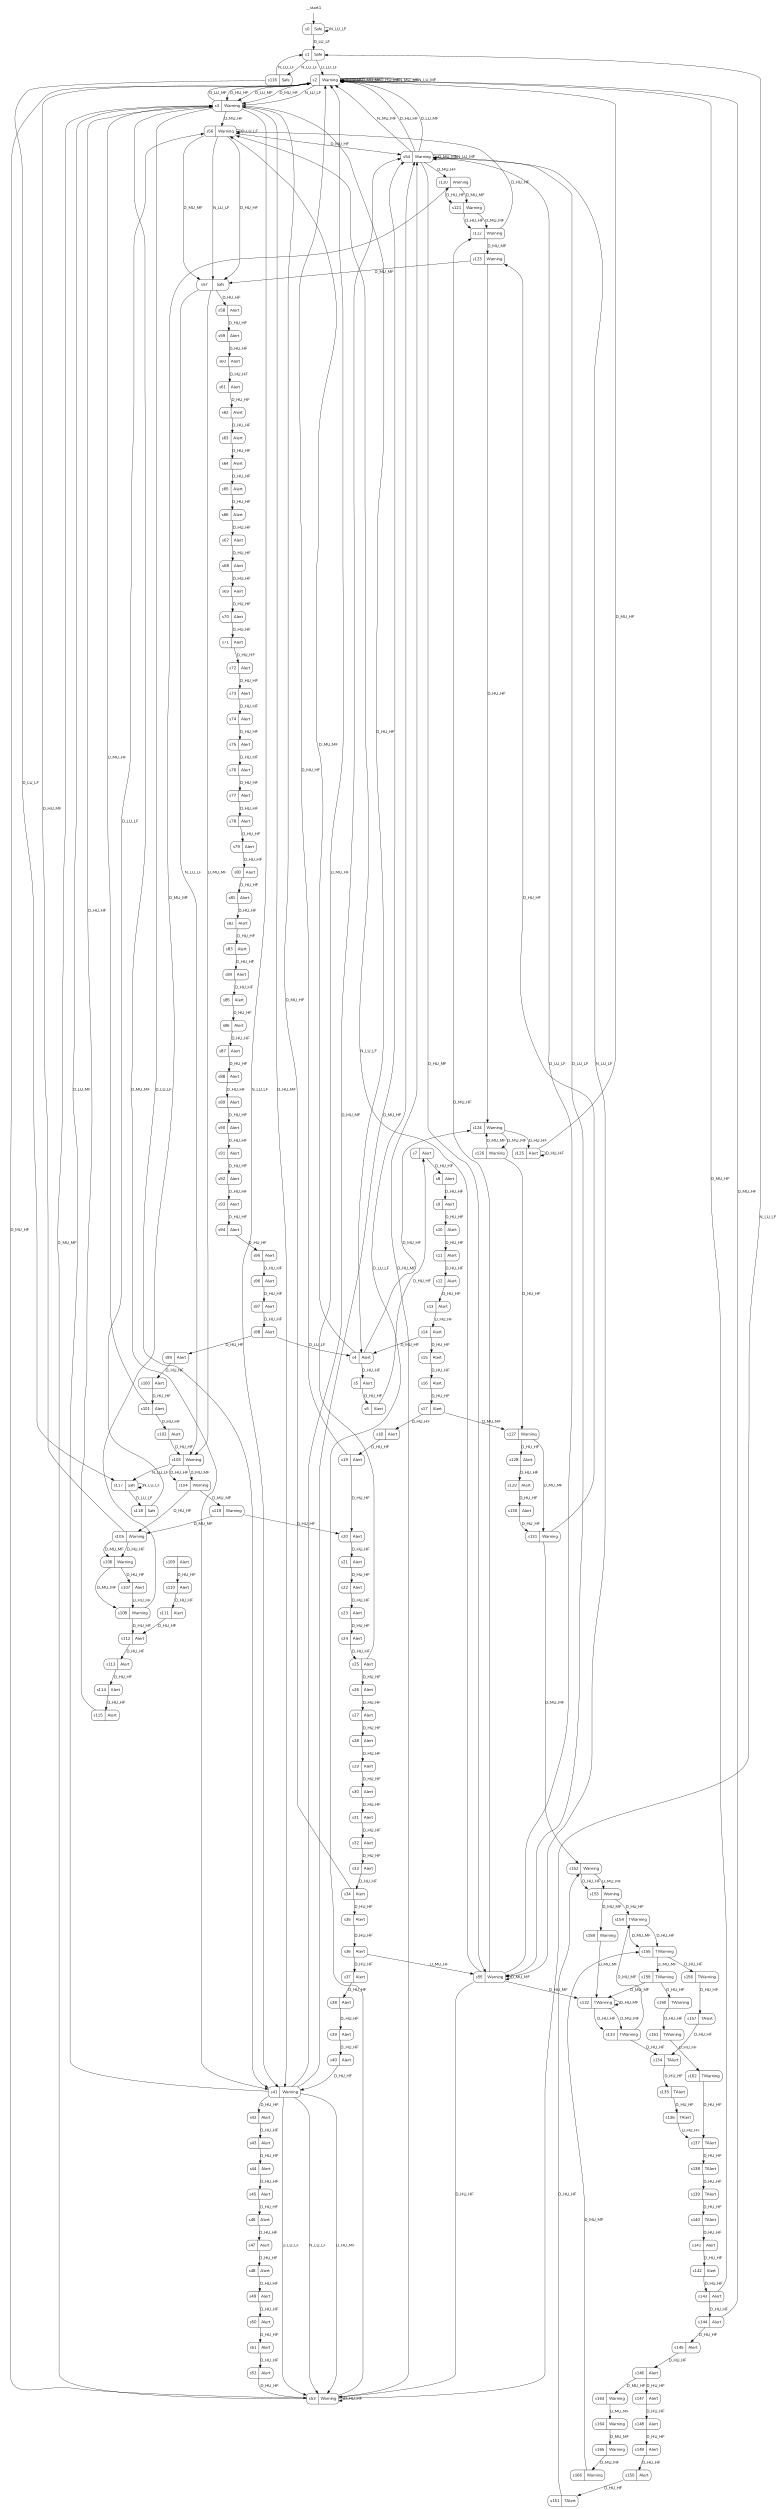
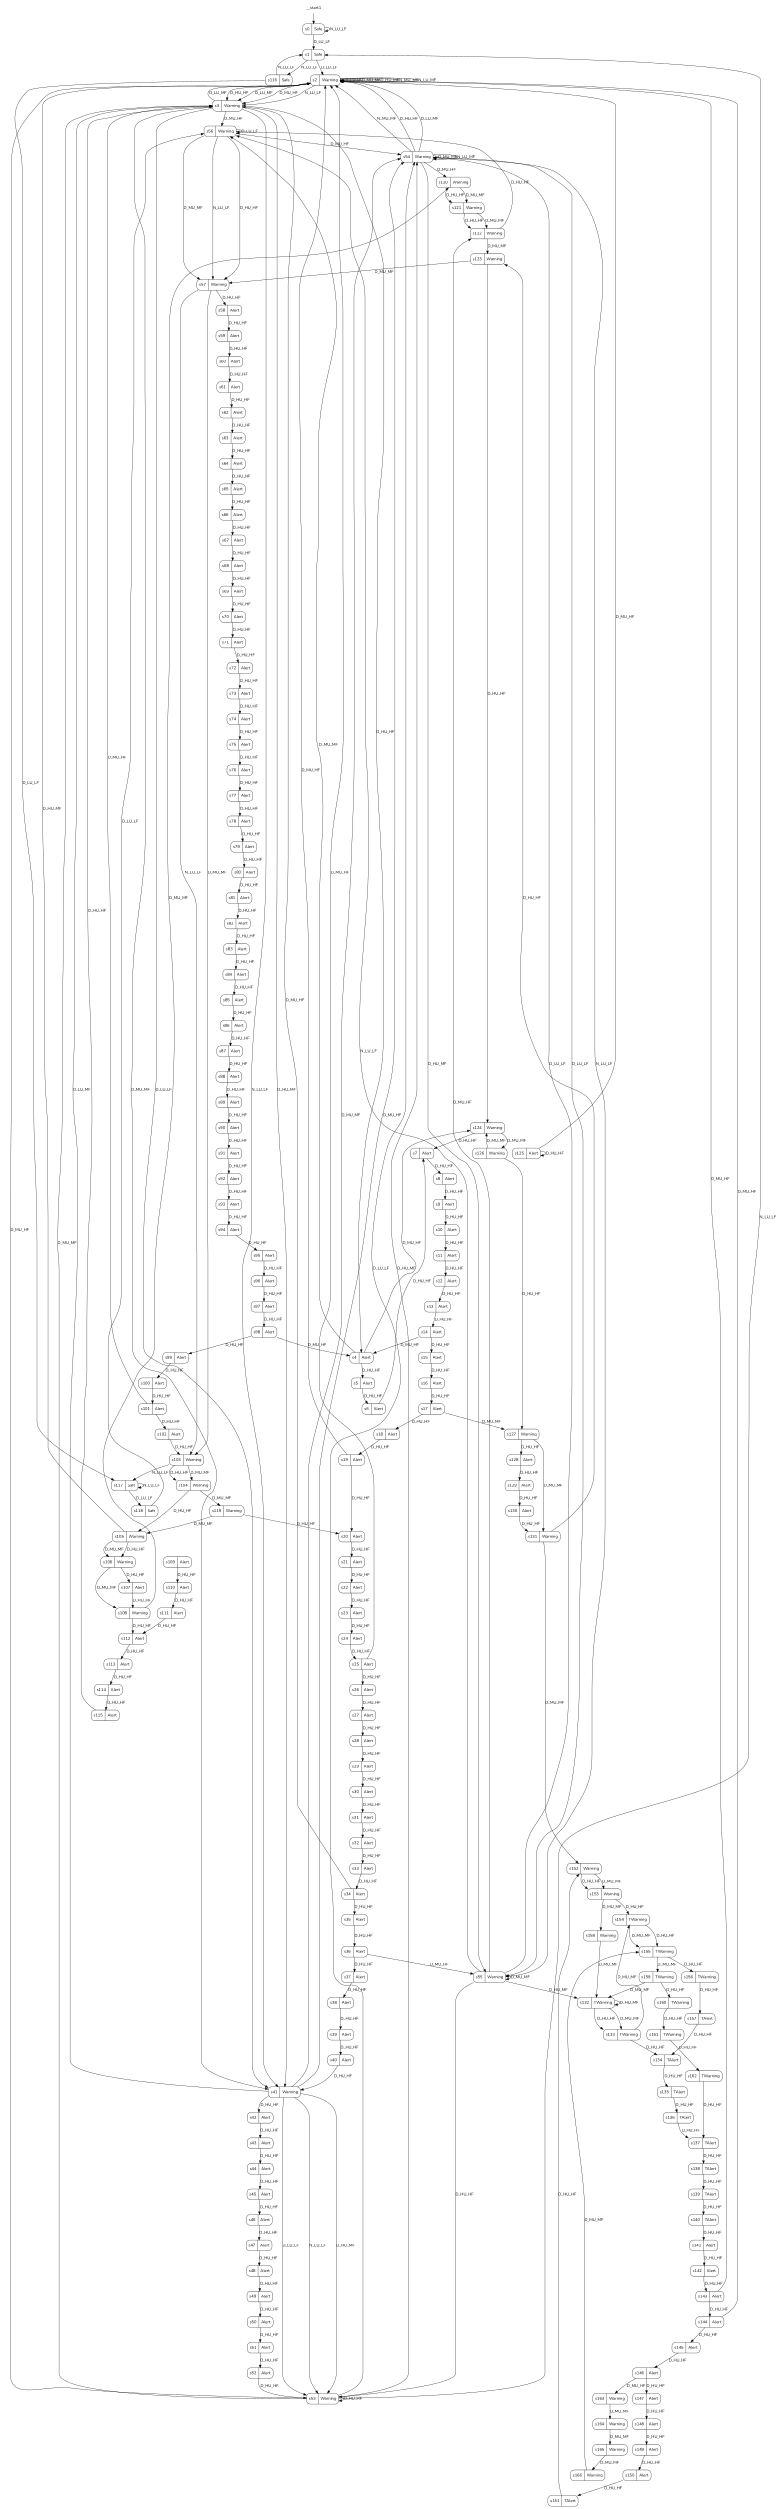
node "s57": text "Safe" -> "Warning"
edge "s124" -> "s125": now "s124" -> "s7"
edge "s98" -> "s4": label "D_LU_LF" -> "D_MU_HF"
